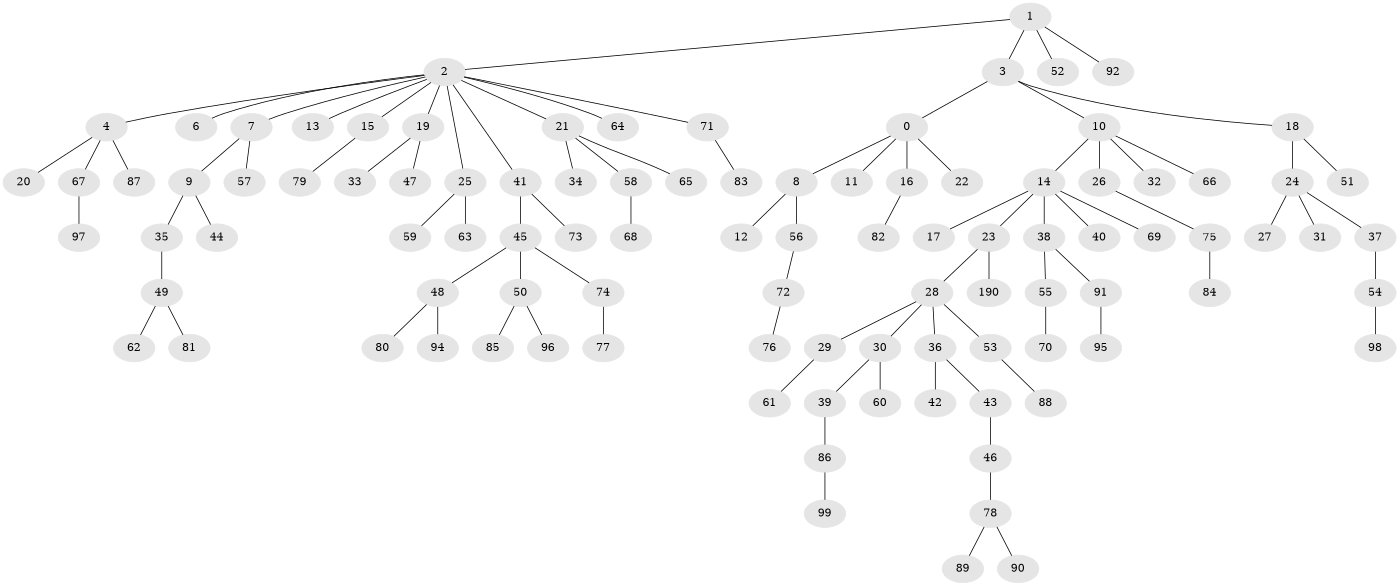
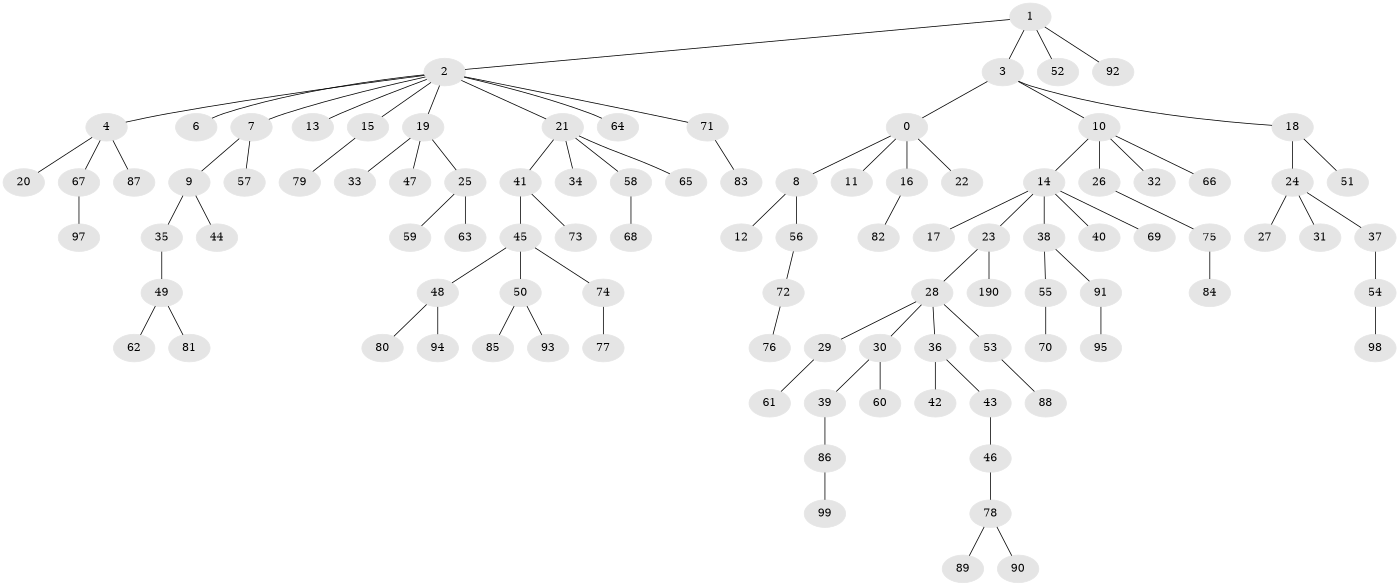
edge "2" -- "25": now "19" -- "25"
edge "2" -- "41": now "21" -- "41"
node "96": label "96" -> "93"
